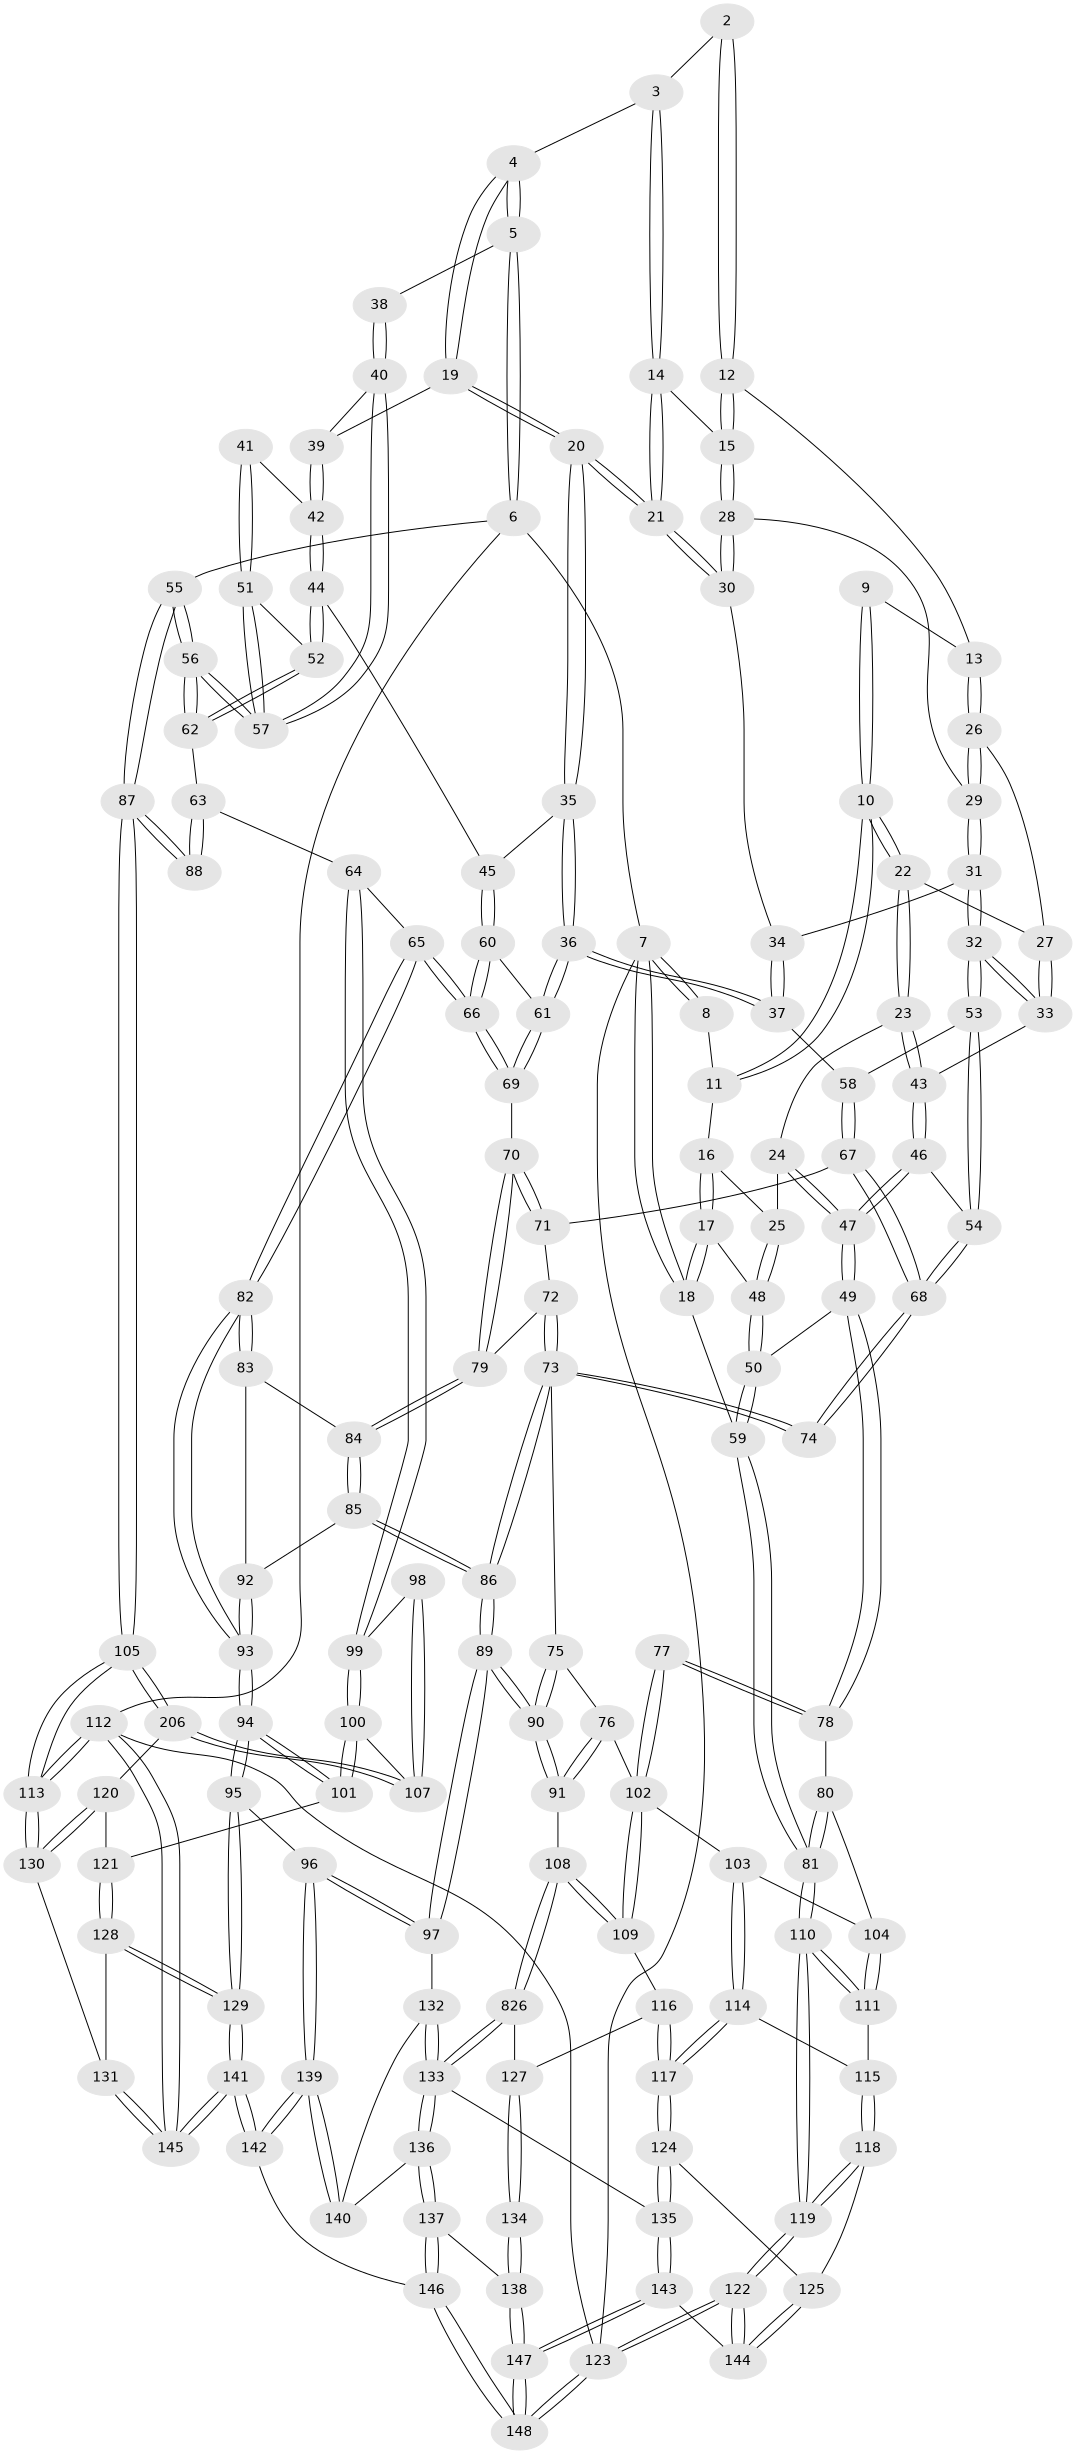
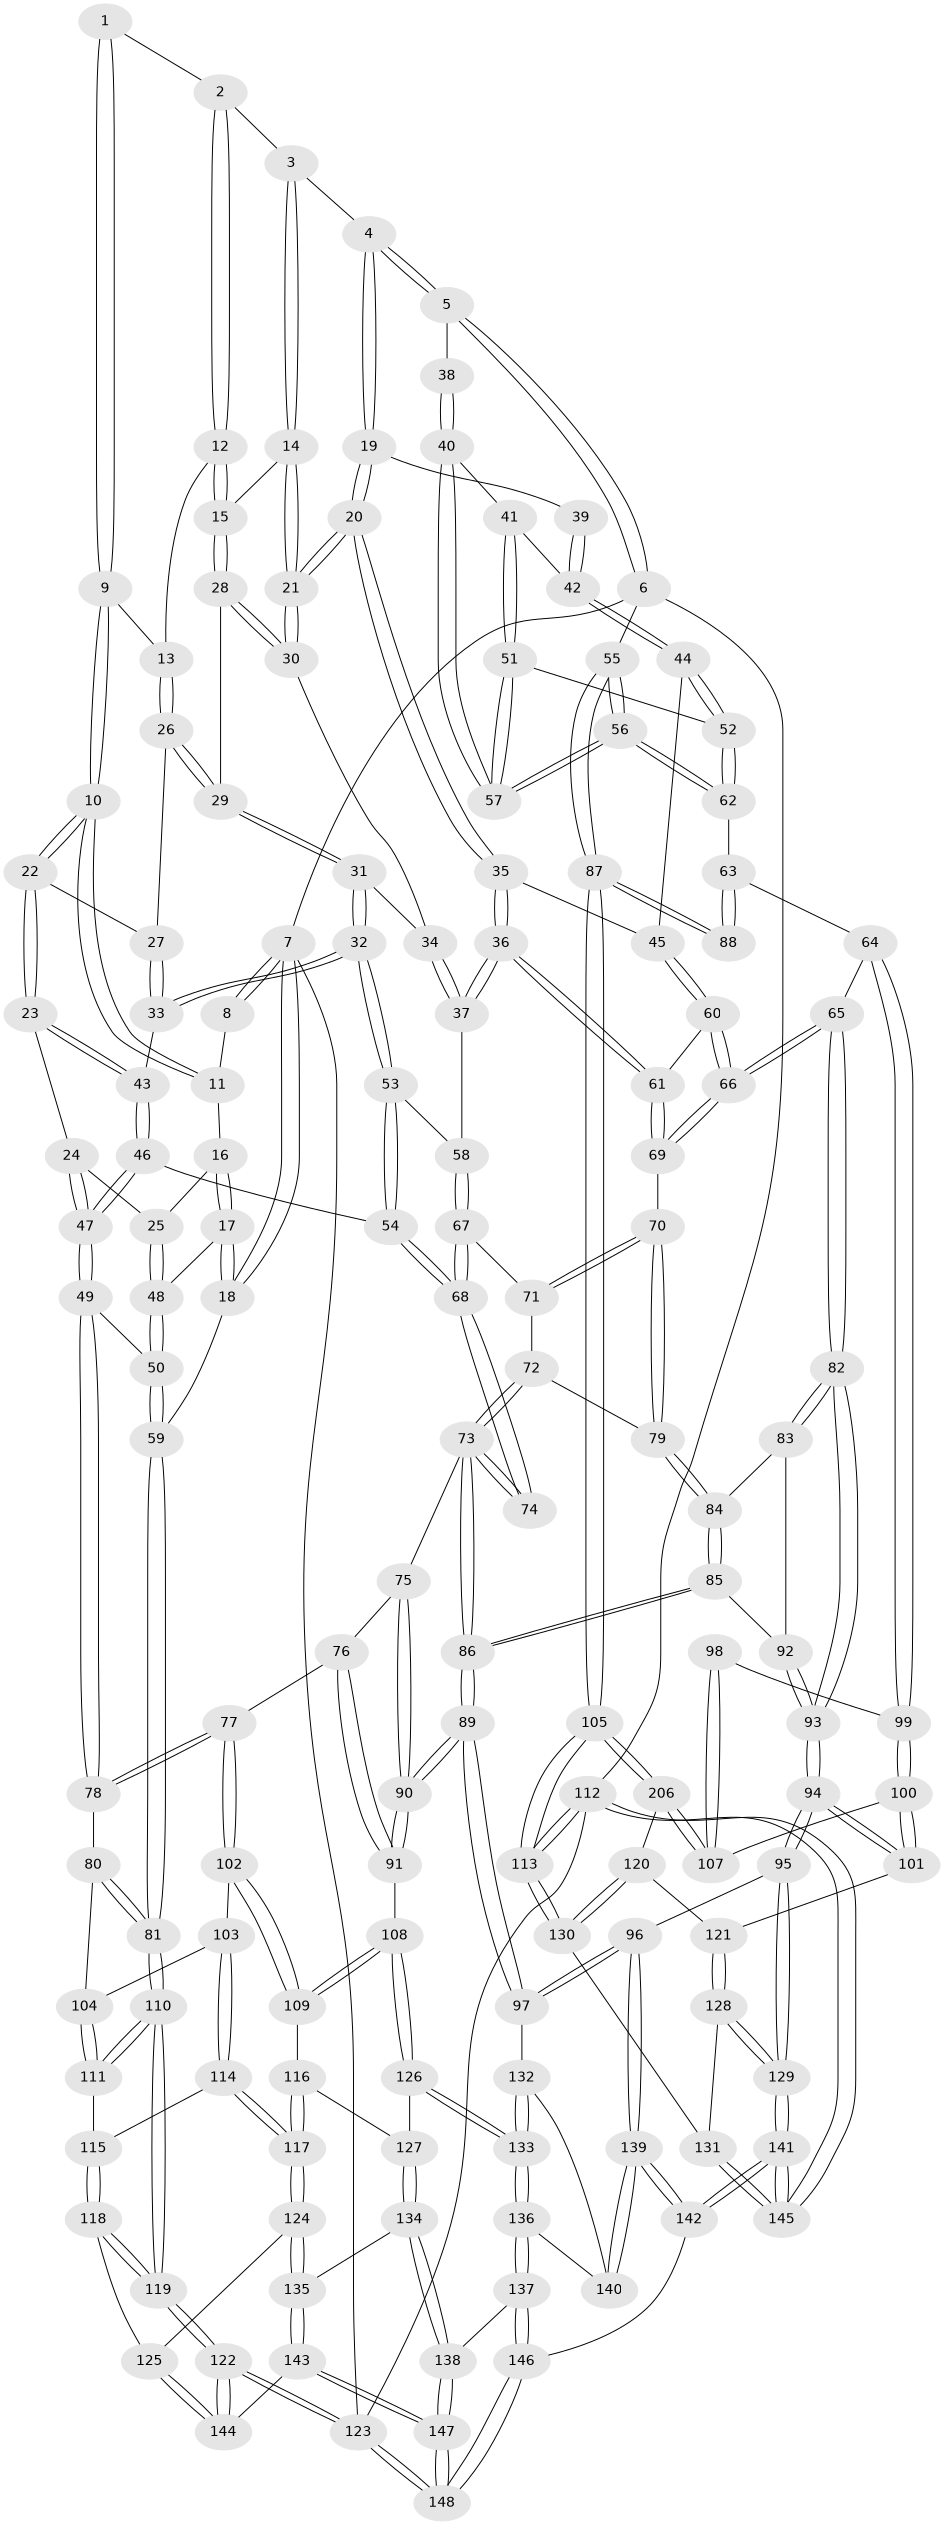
node "1": added
edge "40" -- "39": now "40" -- "41"
edge "76" -- "102": now "76" -- "77"
node "826": label "826" -> "126"
edge "133" -- "135": now "134" -- "135"
